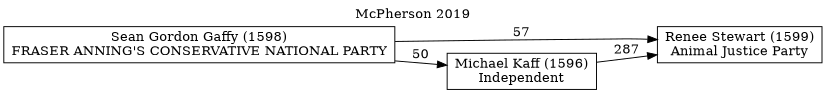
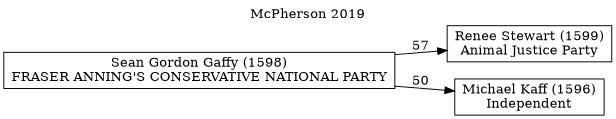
edge "Michael Kaff (1596) Independent" -> "Renee Stewart (1599) Animal Justice Party": removed, label "287"
